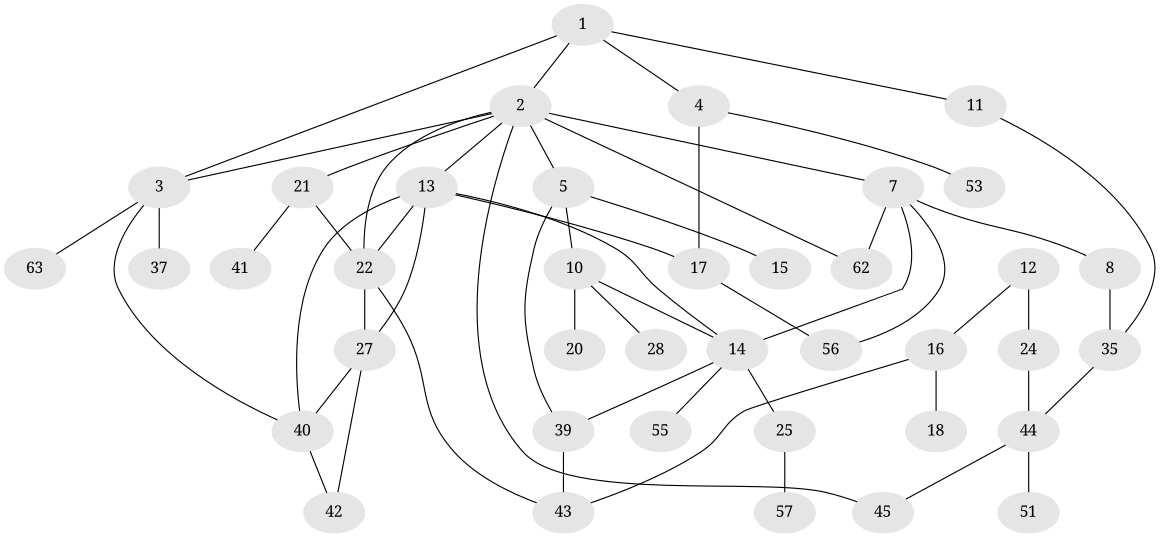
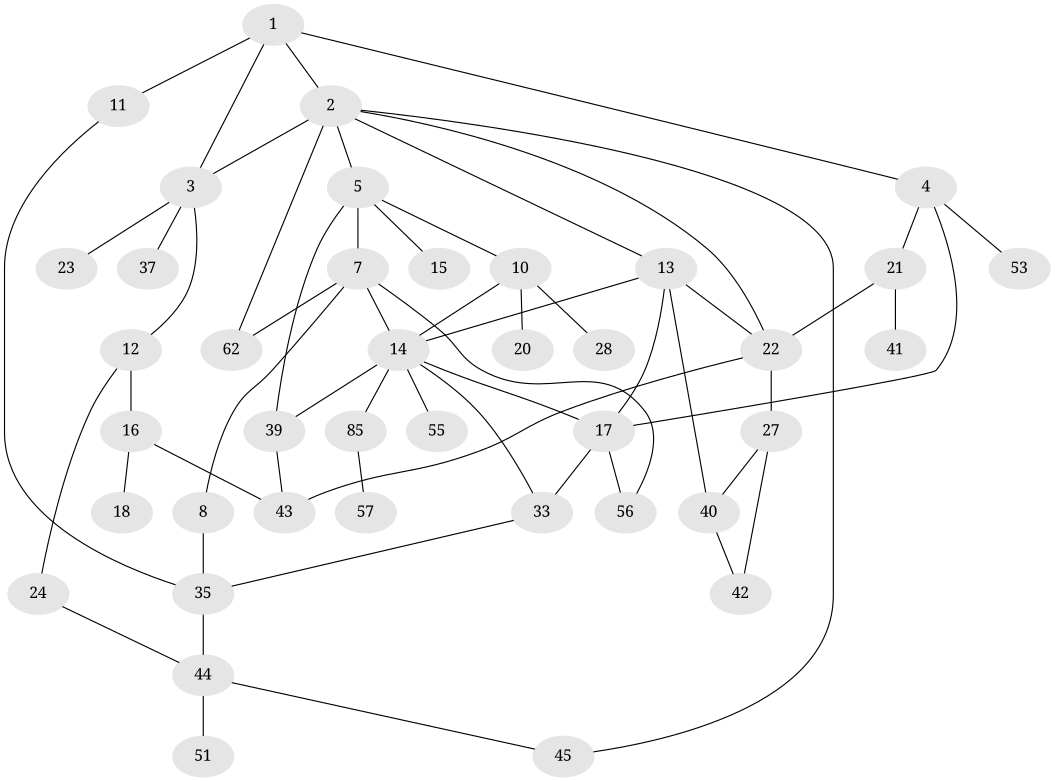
edge "2" -- "7": now "5" -- "7"
edge "2" -- "21": now "4" -- "21"
node "63": label "63" -> "23"
edge "13" -- "27": removed
edge "3" -- "40": now "3" -- "12"
edge "14" -- "17": added
node "25": label "25" -> "85"
node "33": added
